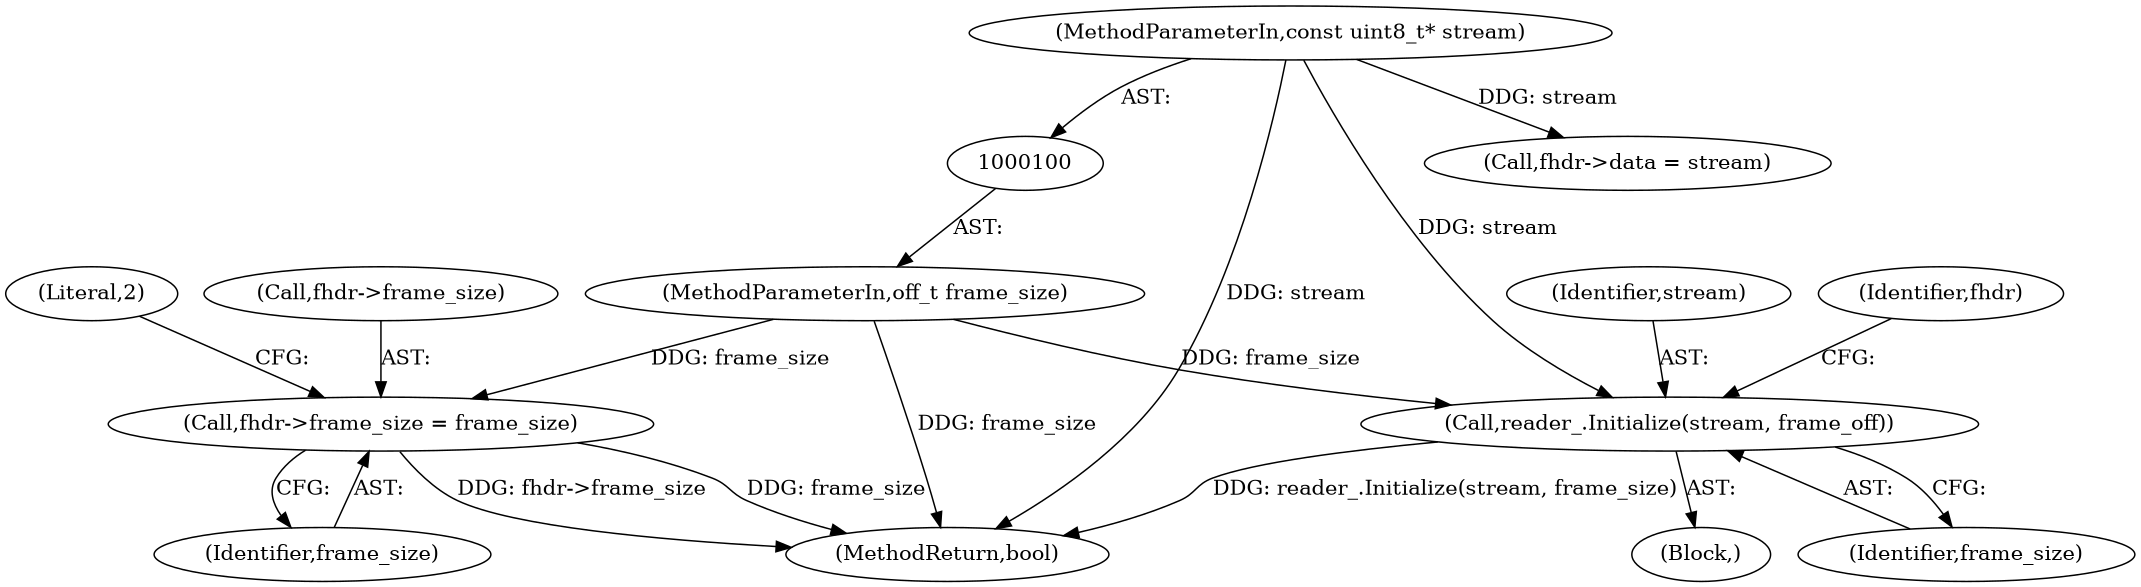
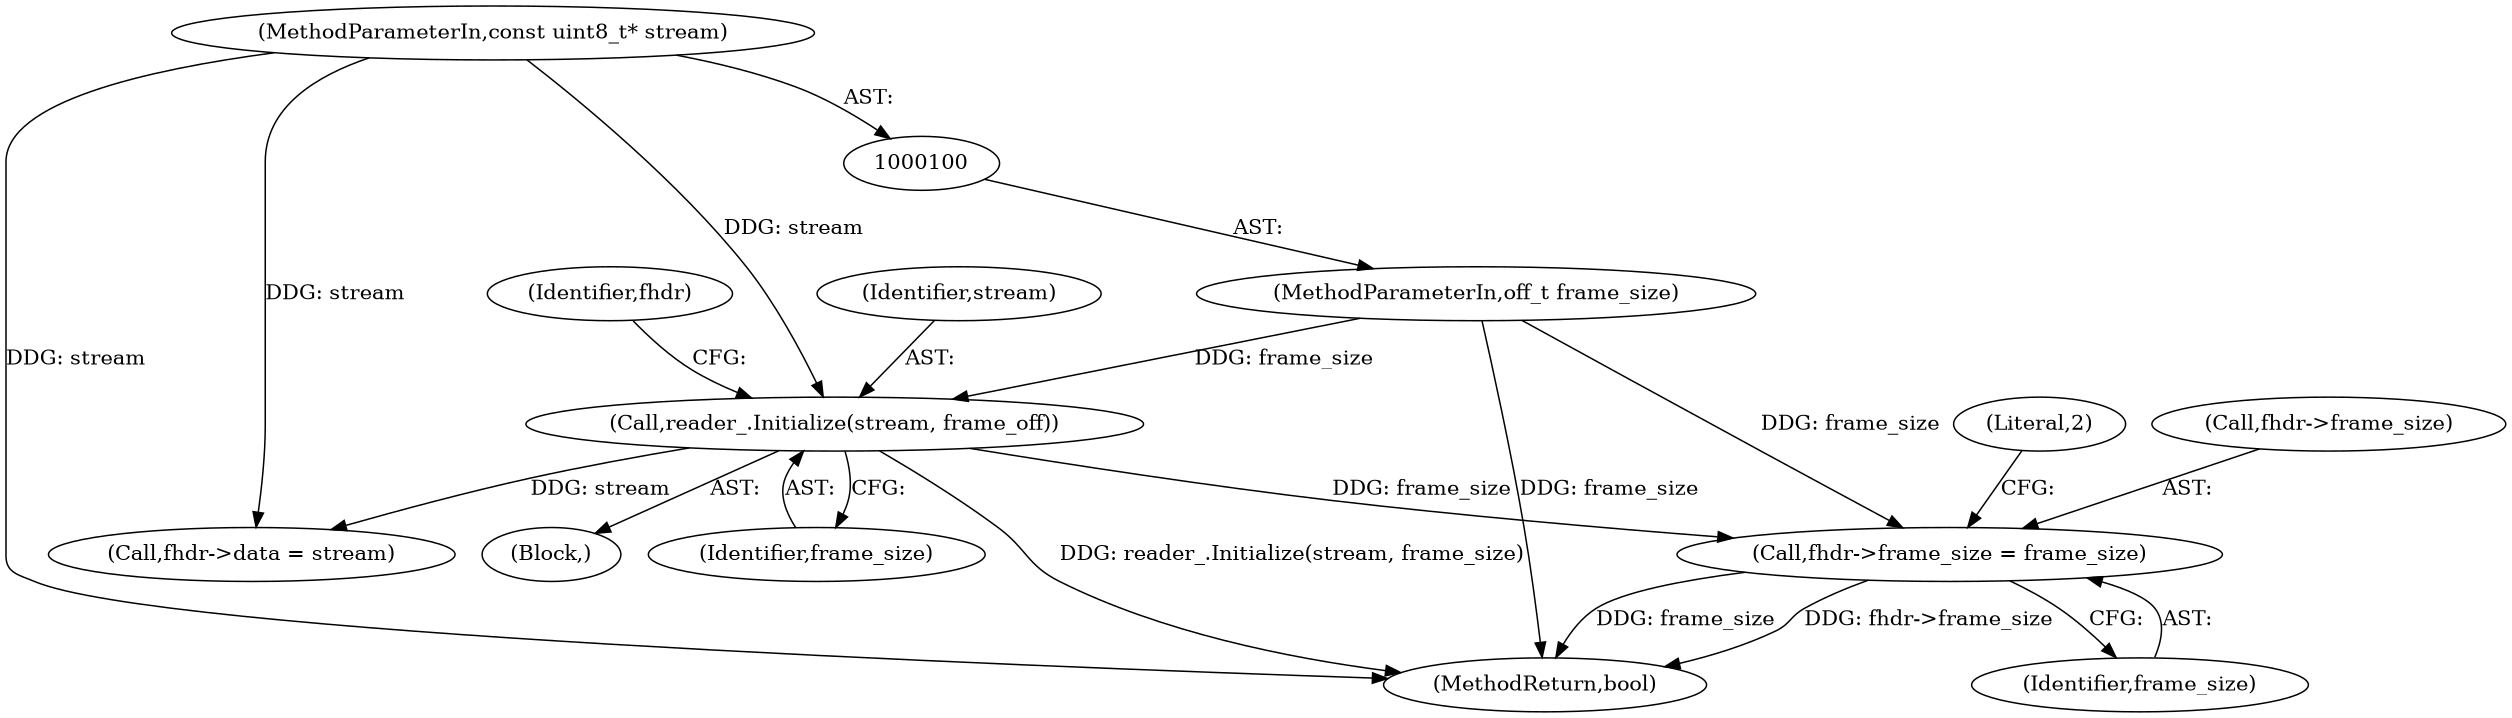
edge "(Call,reader_.Initialize(stream, frame_off))" -> "(Call,fhdr->data = stream)": added, label "DDG: stream"
edge "(Call,reader_.Initialize(stream, frame_off))" -> "(Call,fhdr->frame_size = frame_size)": added, label "DDG: frame_size"
